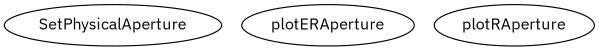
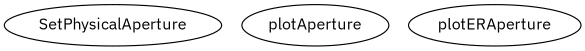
node "plotAperture": added
node "plotRAperture": removed
